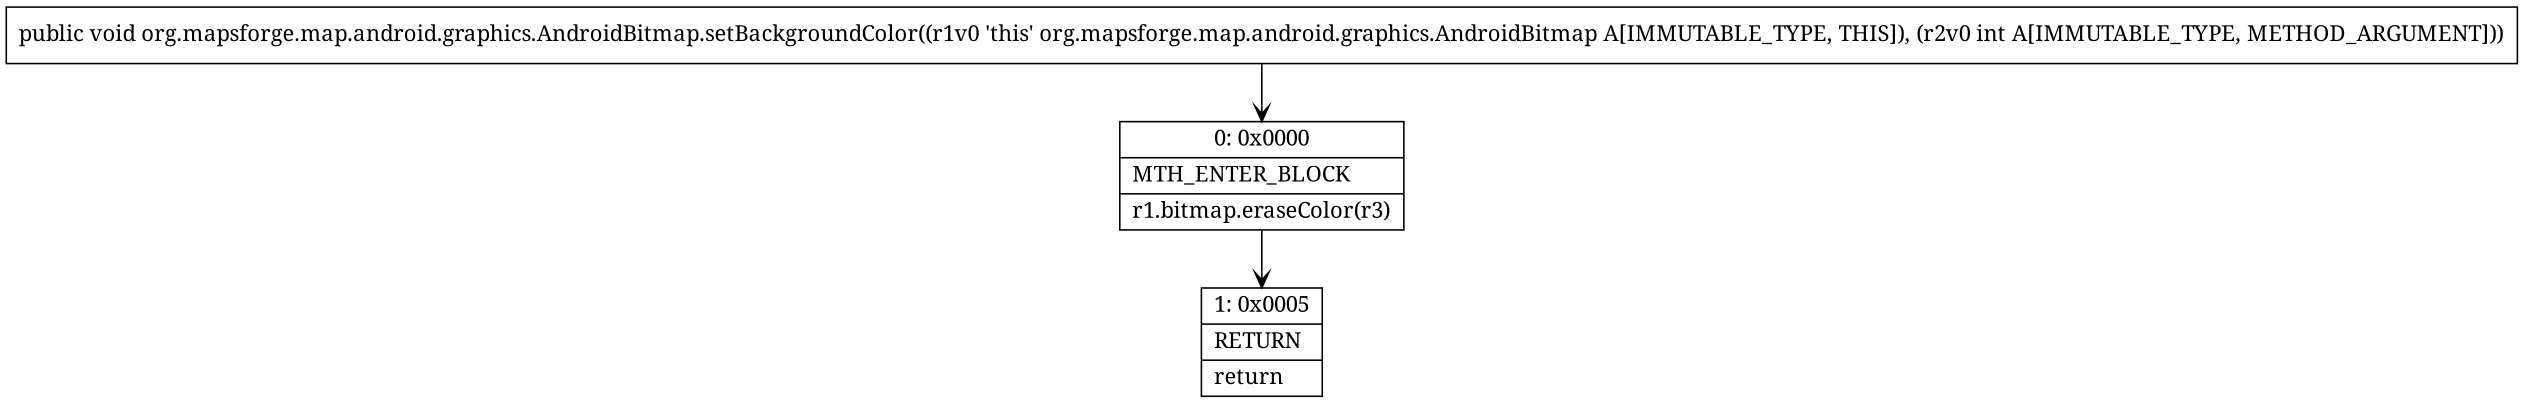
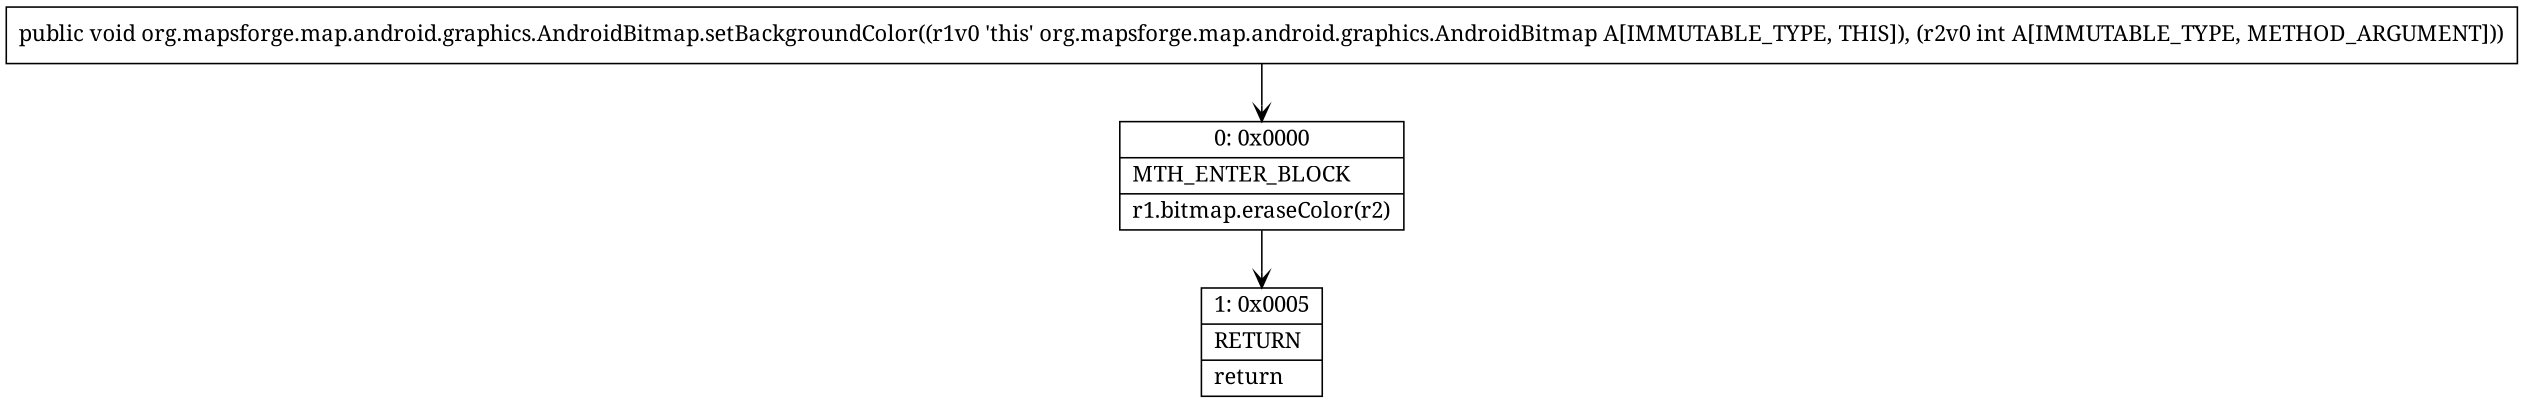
node "0: 0x0000": text "r1.bitmap.eraseColor(r3)" -> "r1.bitmap.eraseColor(r2)"
